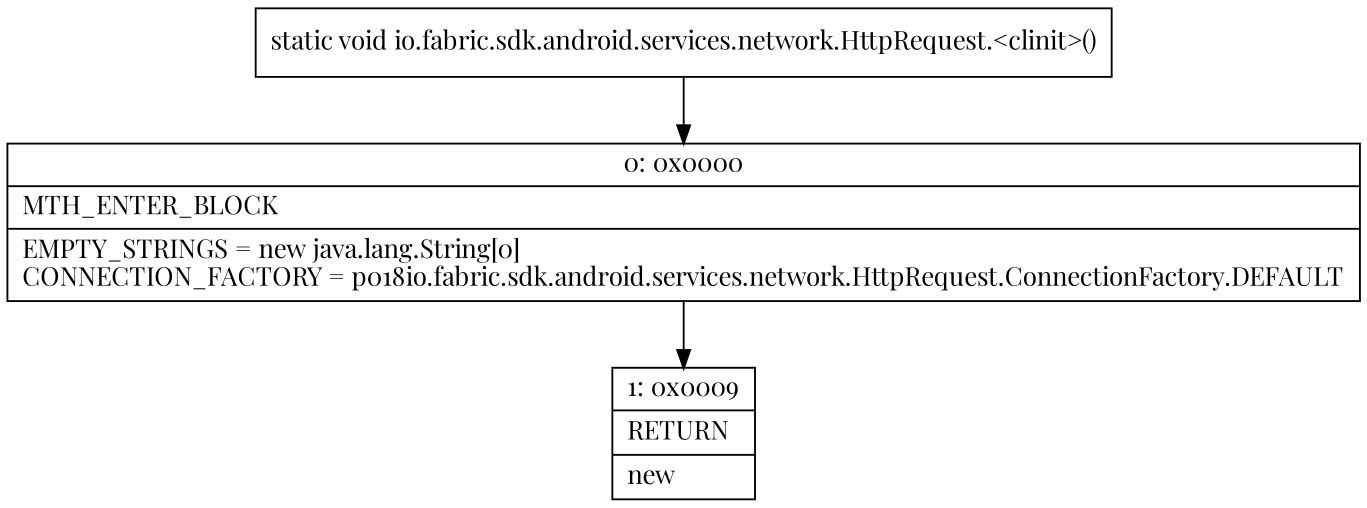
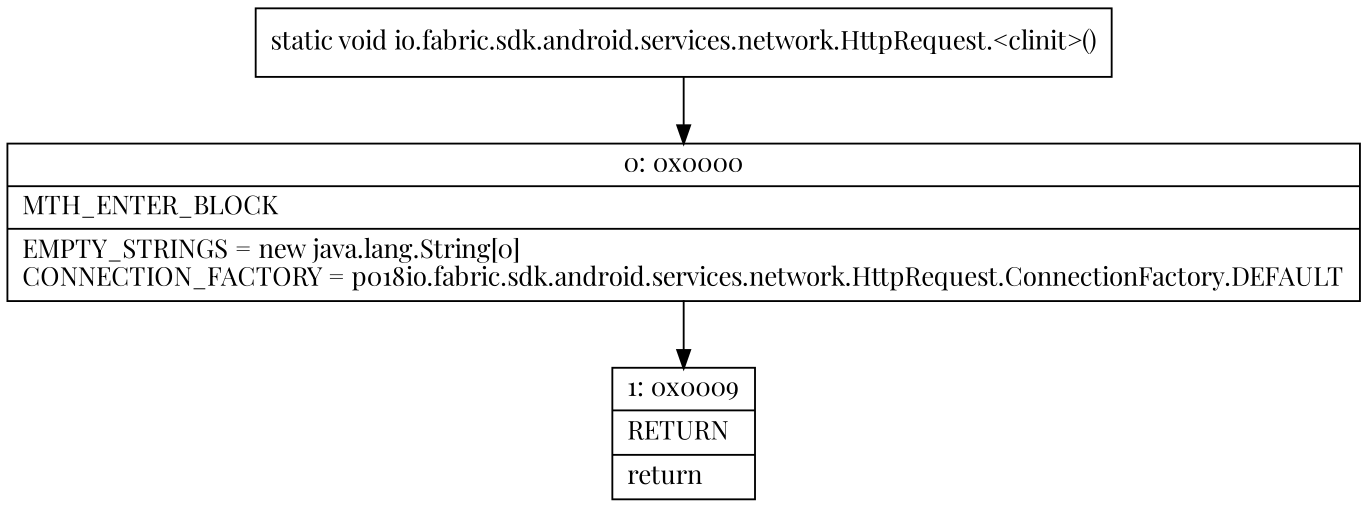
node "1: 0x0009": text "new" -> "return"
